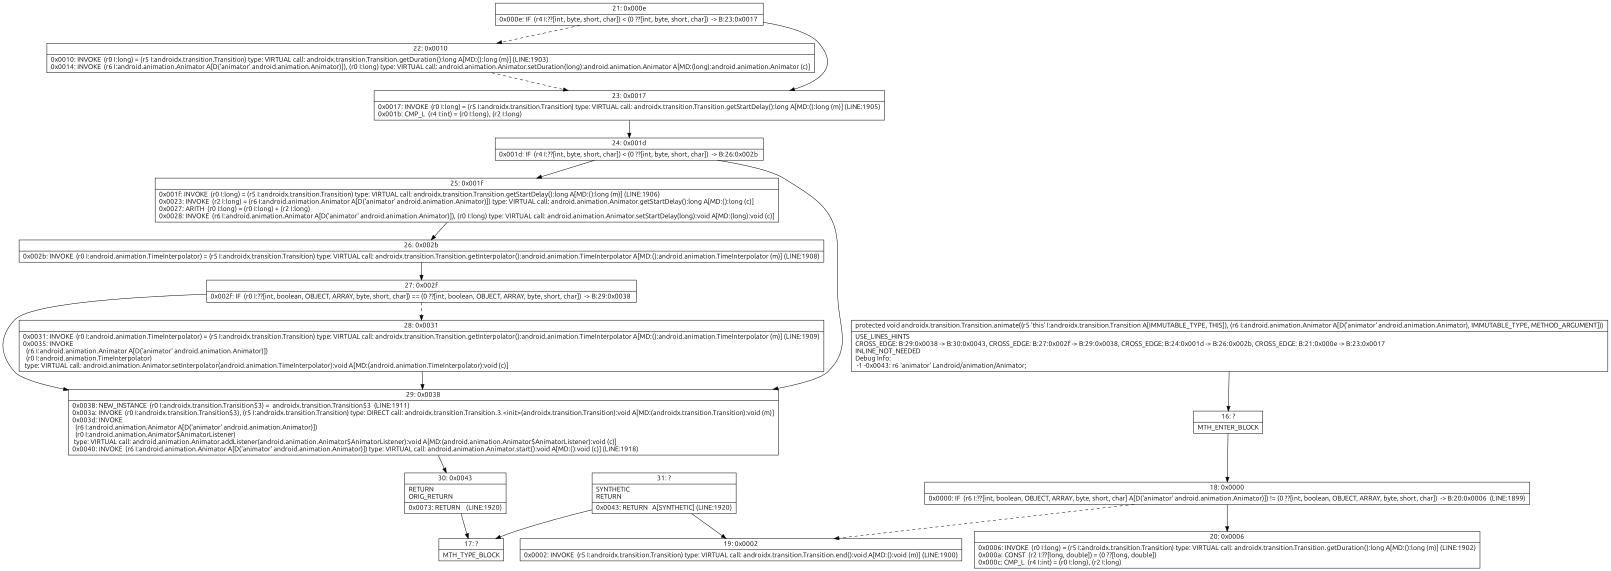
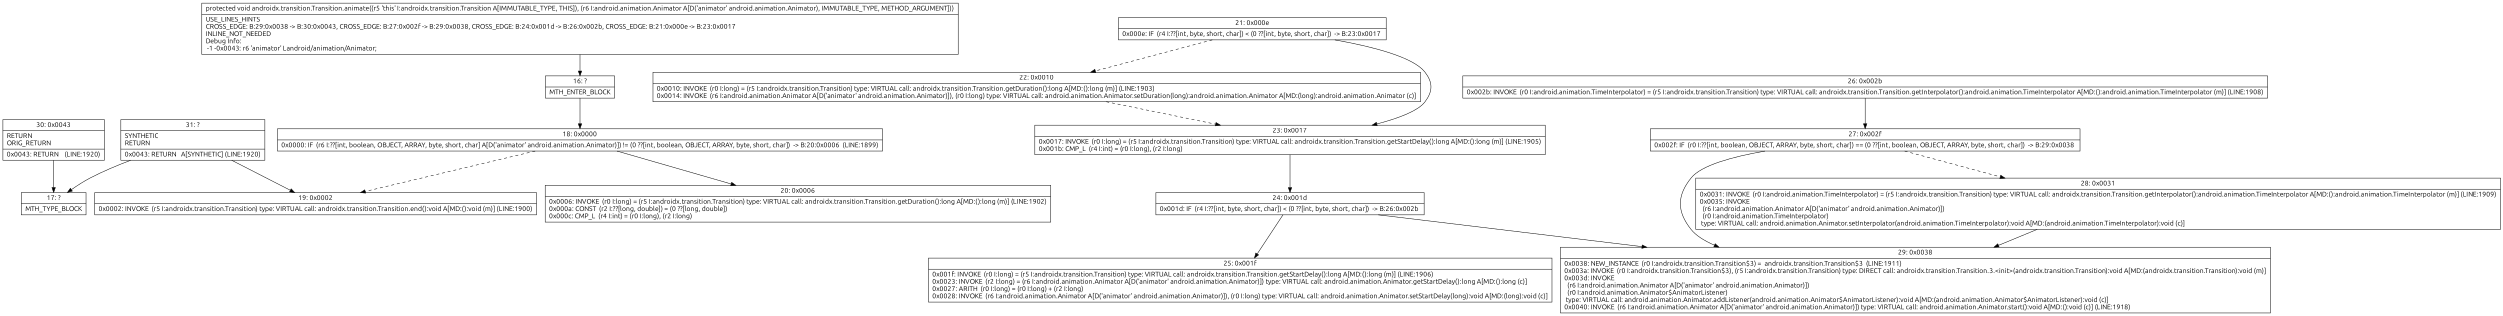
edge "25: 0x001f" -> "26: 0x002b": removed
edge "29: 0x0038" -> "30: 0x0043": removed
node "30: 0x0043": text "0x0073: RETURN    (LINE:1920)" -> "0x0043: RETURN    (LINE:1920)"
